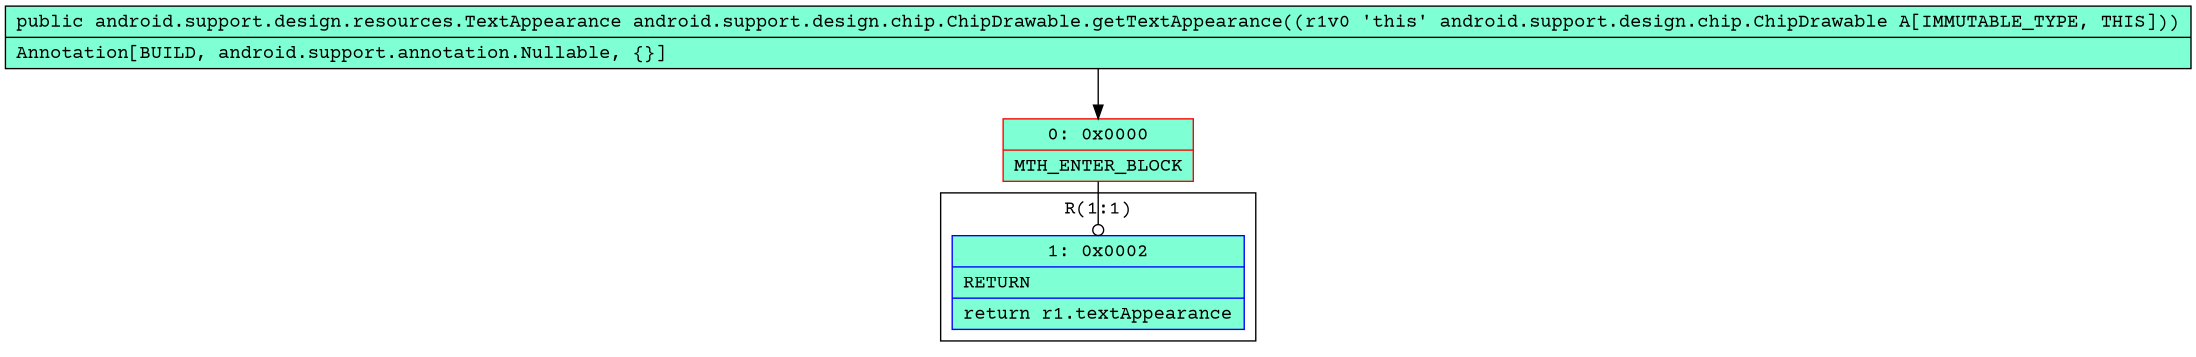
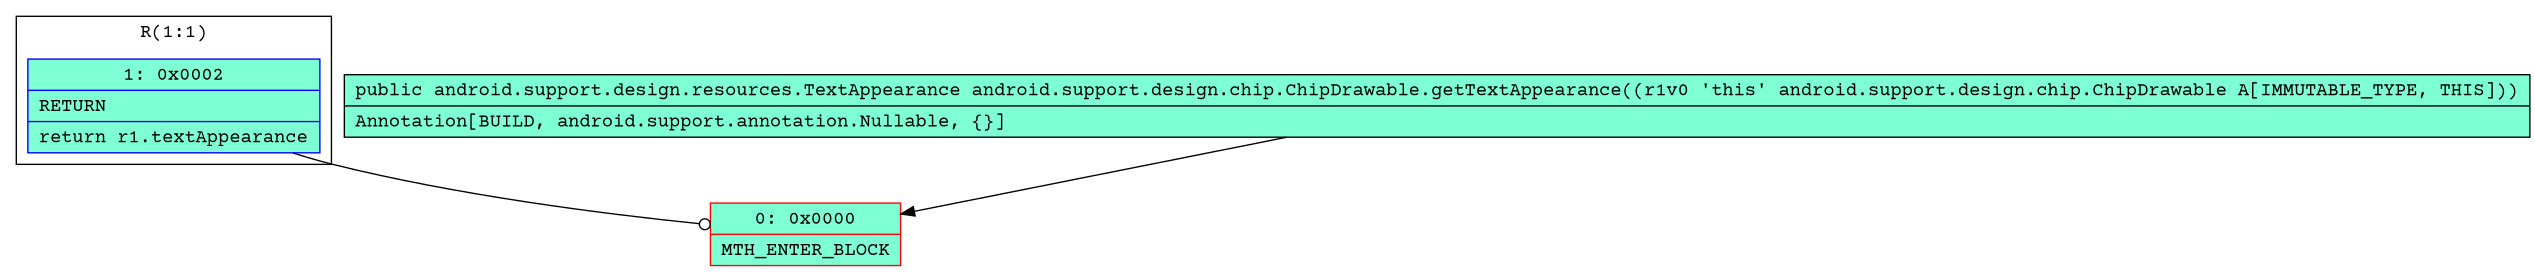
edge "0: 0x0000" -> "1: 0x0002": reversed
